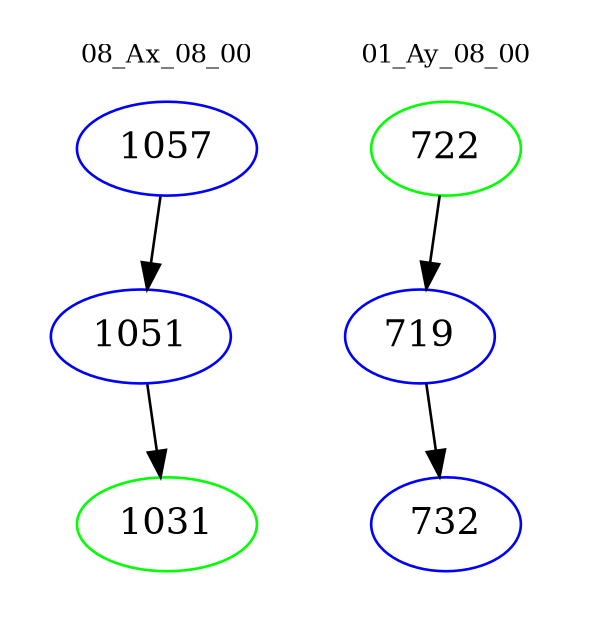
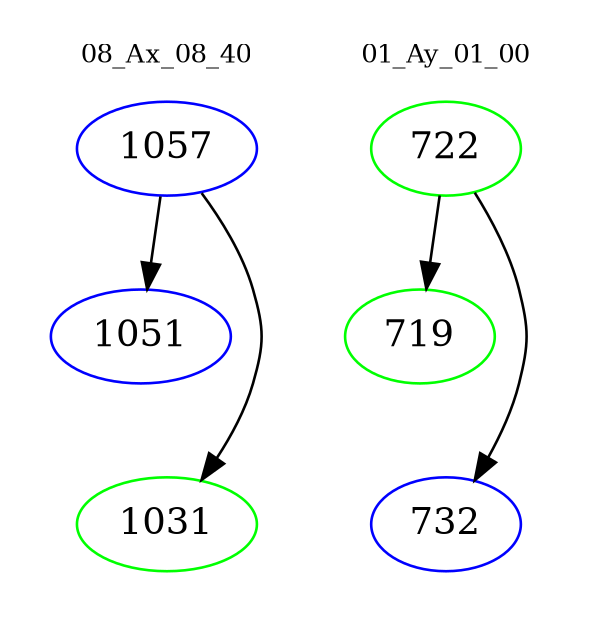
cluster "08_Ax_08_00": label "08_Ax_08_00" -> "08_Ax_08_40"
cluster "01_Ay_08_00": label "01_Ay_08_00" -> "01_Ay_01_00"
node "719": color blue -> green
edge "719" -> "732": now "722" -> "732"
edge "1051" -> "1031": now "1057" -> "1031"
